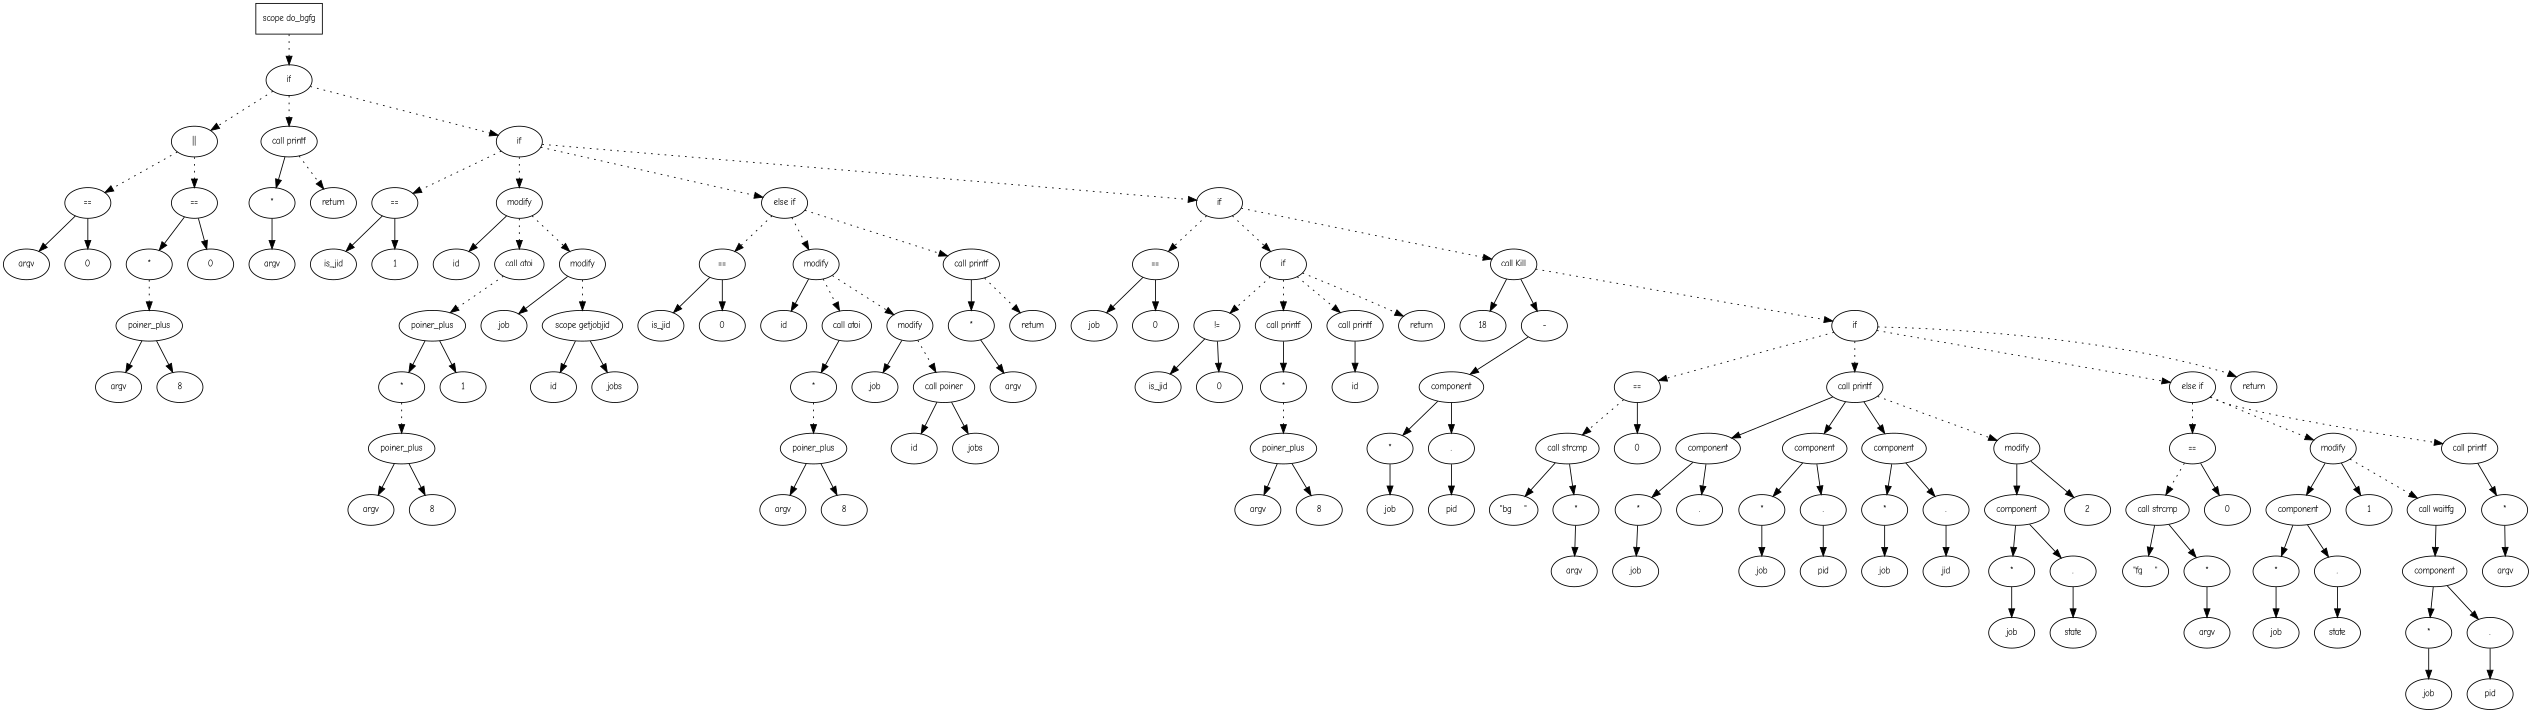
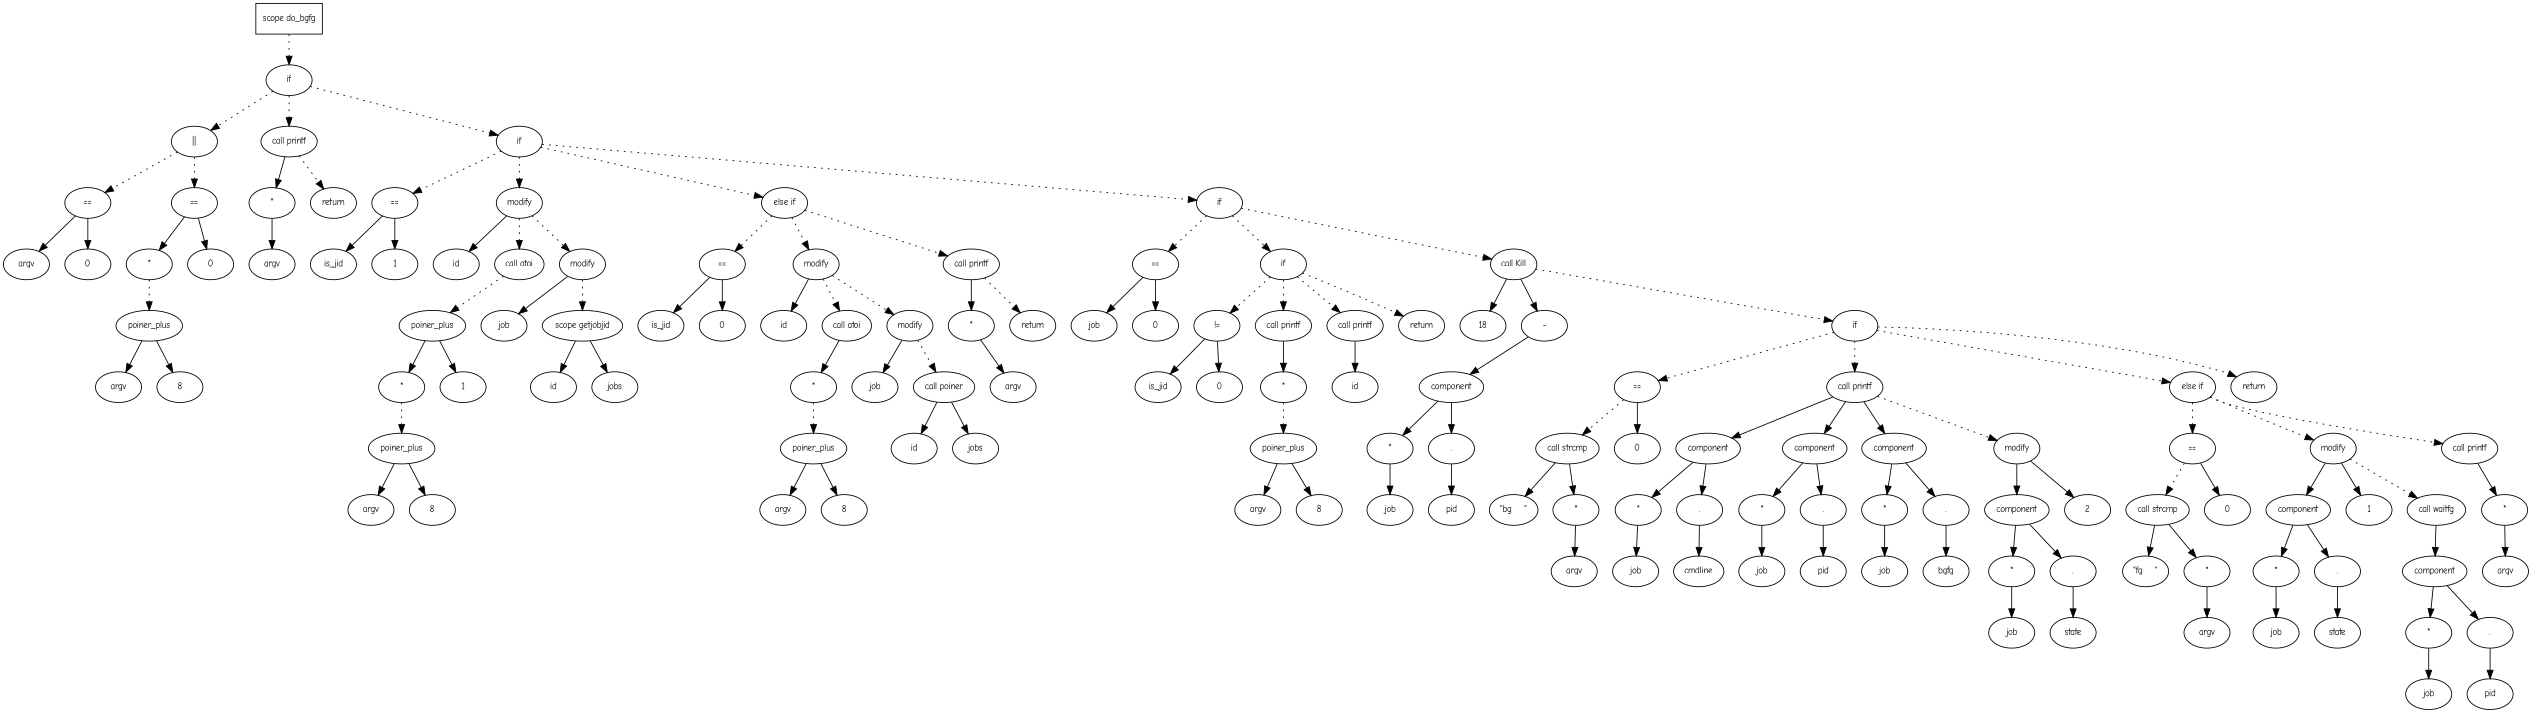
node "cmdline": added
node "jid": label "jid" -> "bgfg"
